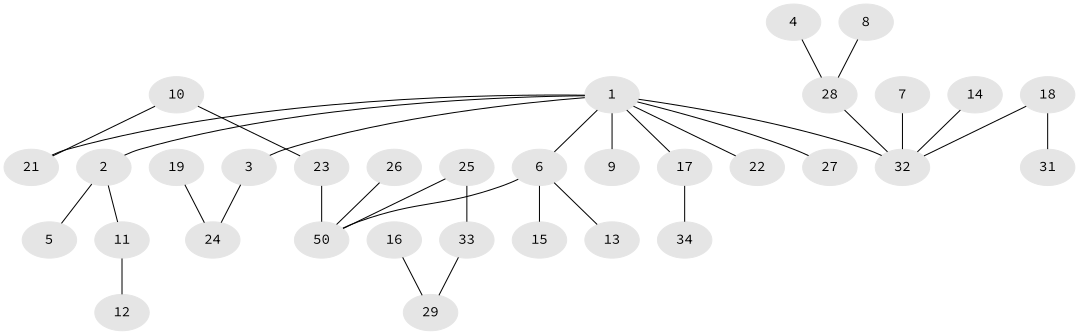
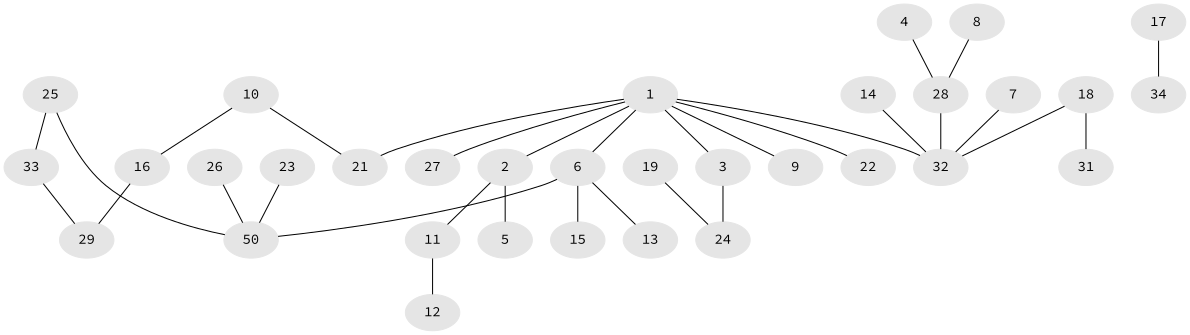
edge "1" -- "17": removed
edge "10" -- "23": now "10" -- "16"
